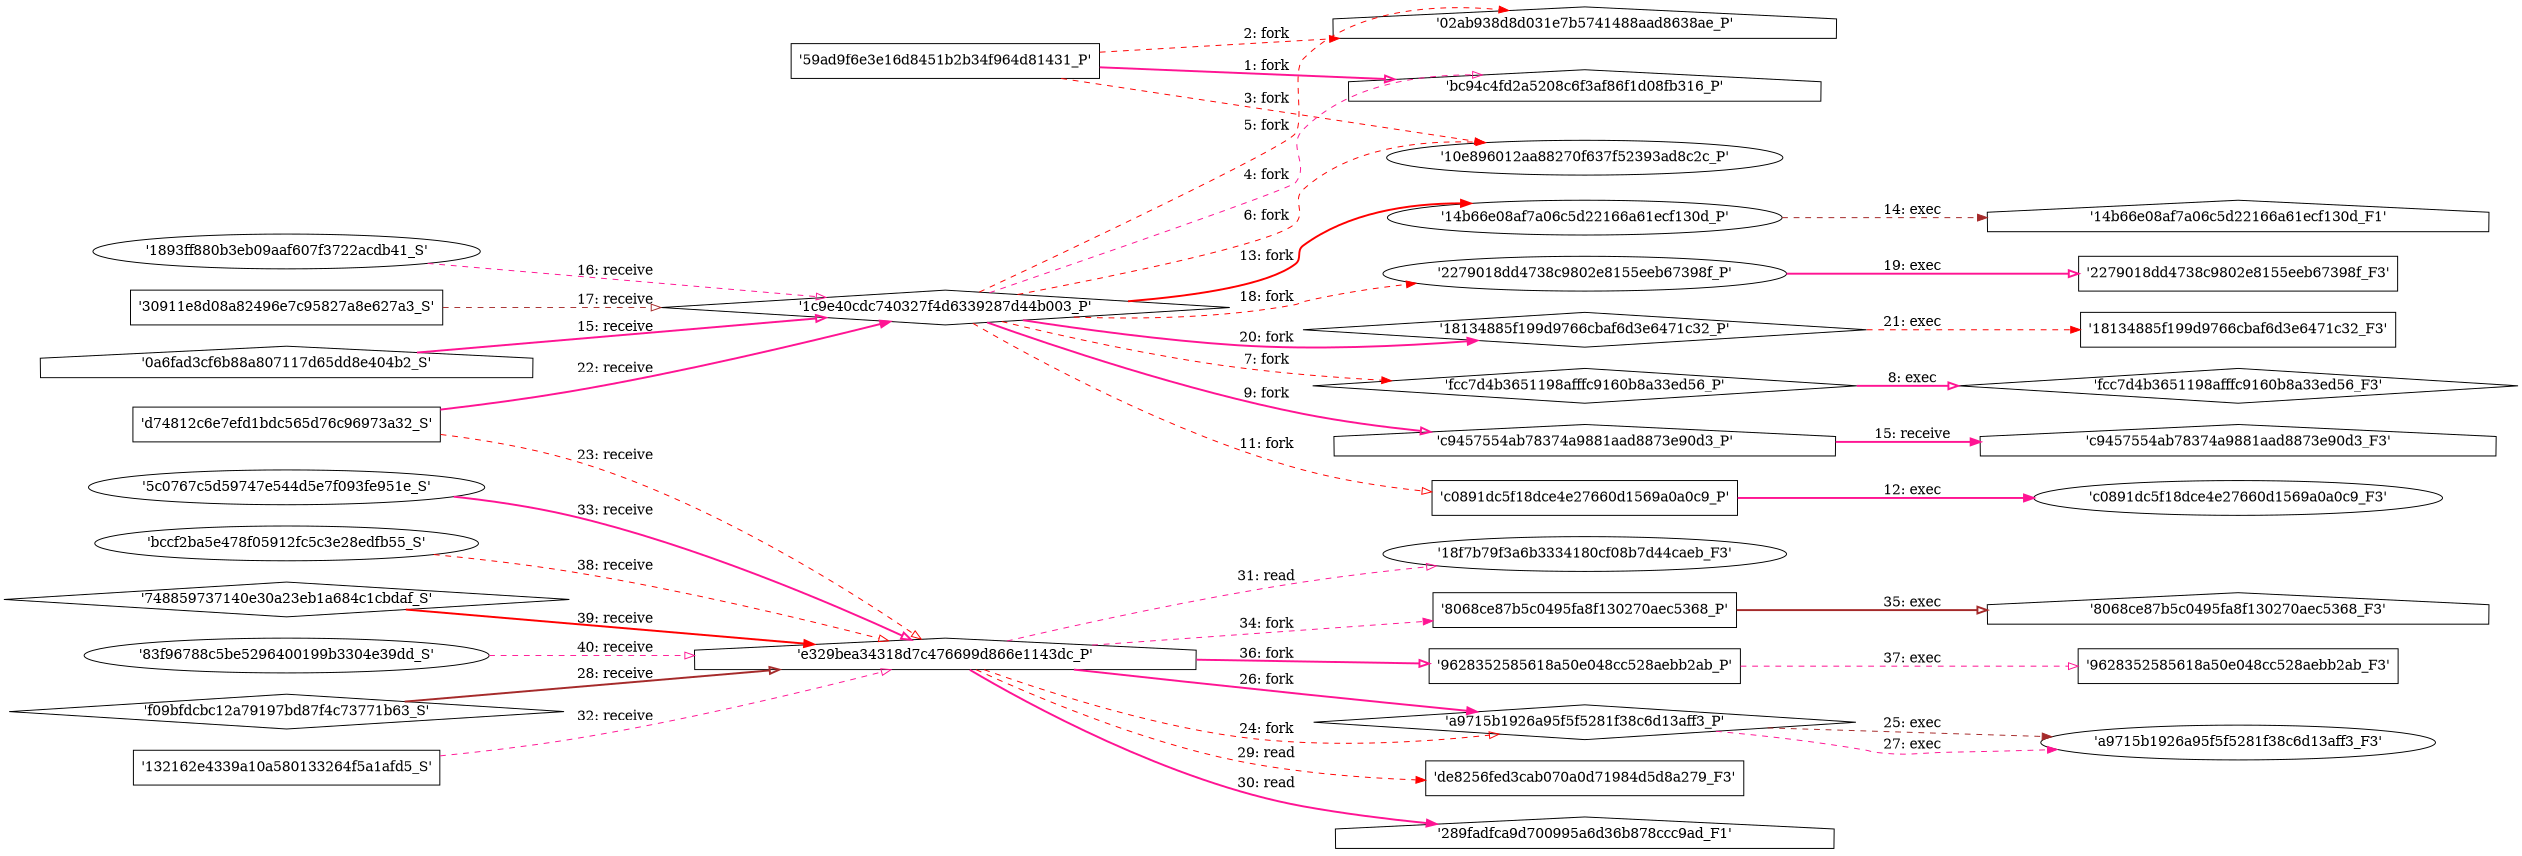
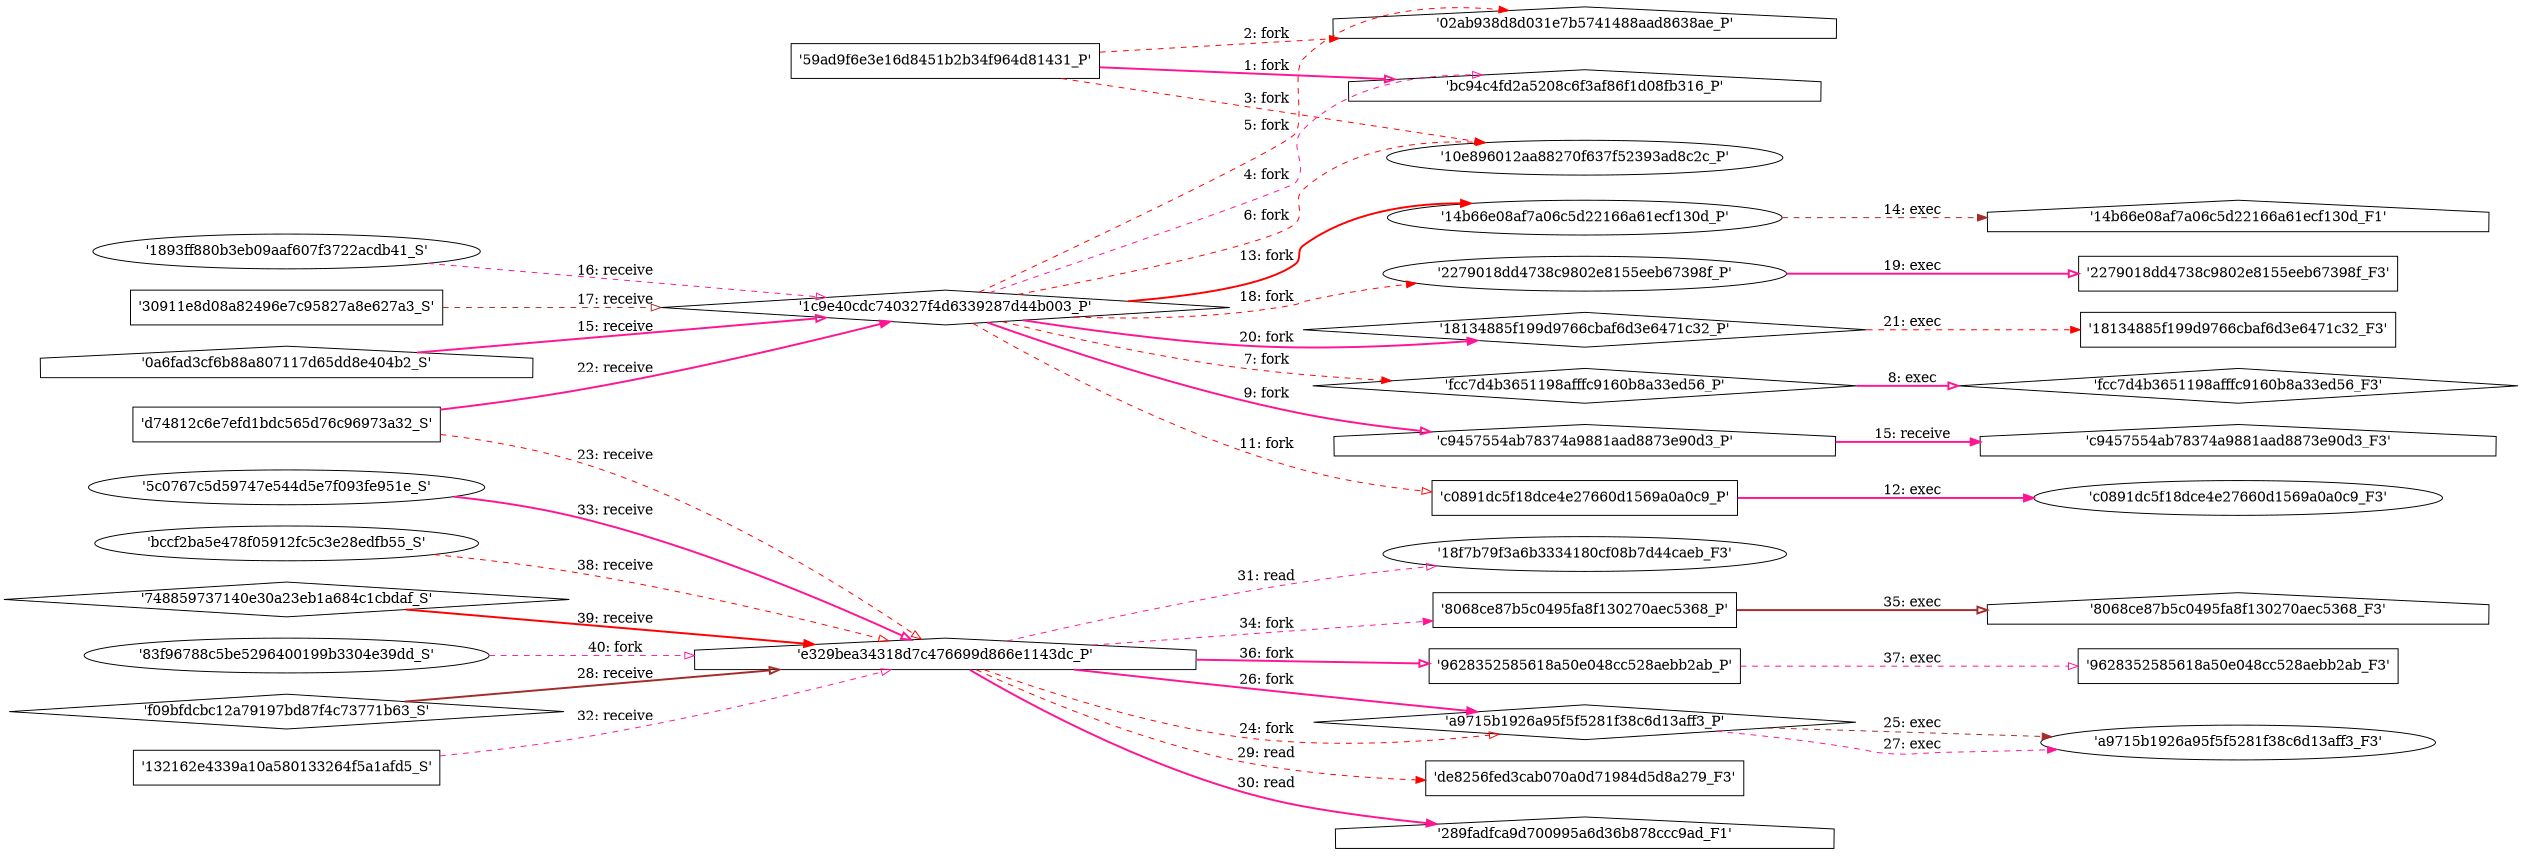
edge "'83f96788c5be5296400199b3304e39dd_S'" -> "'e329bea34318d7c476699d866e1143dc_P'": label "40: receive" -> "40: fork"
